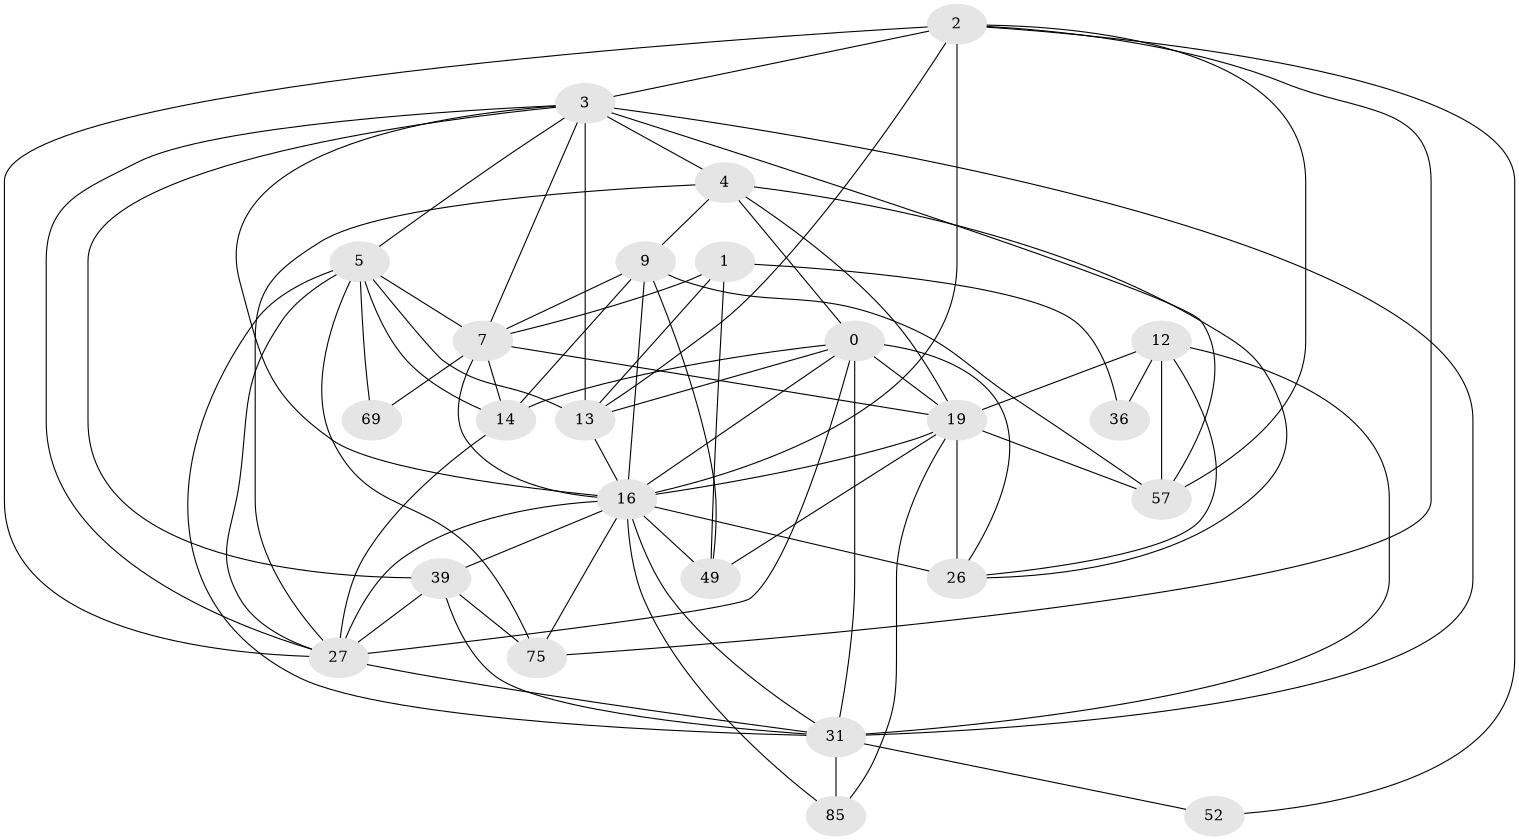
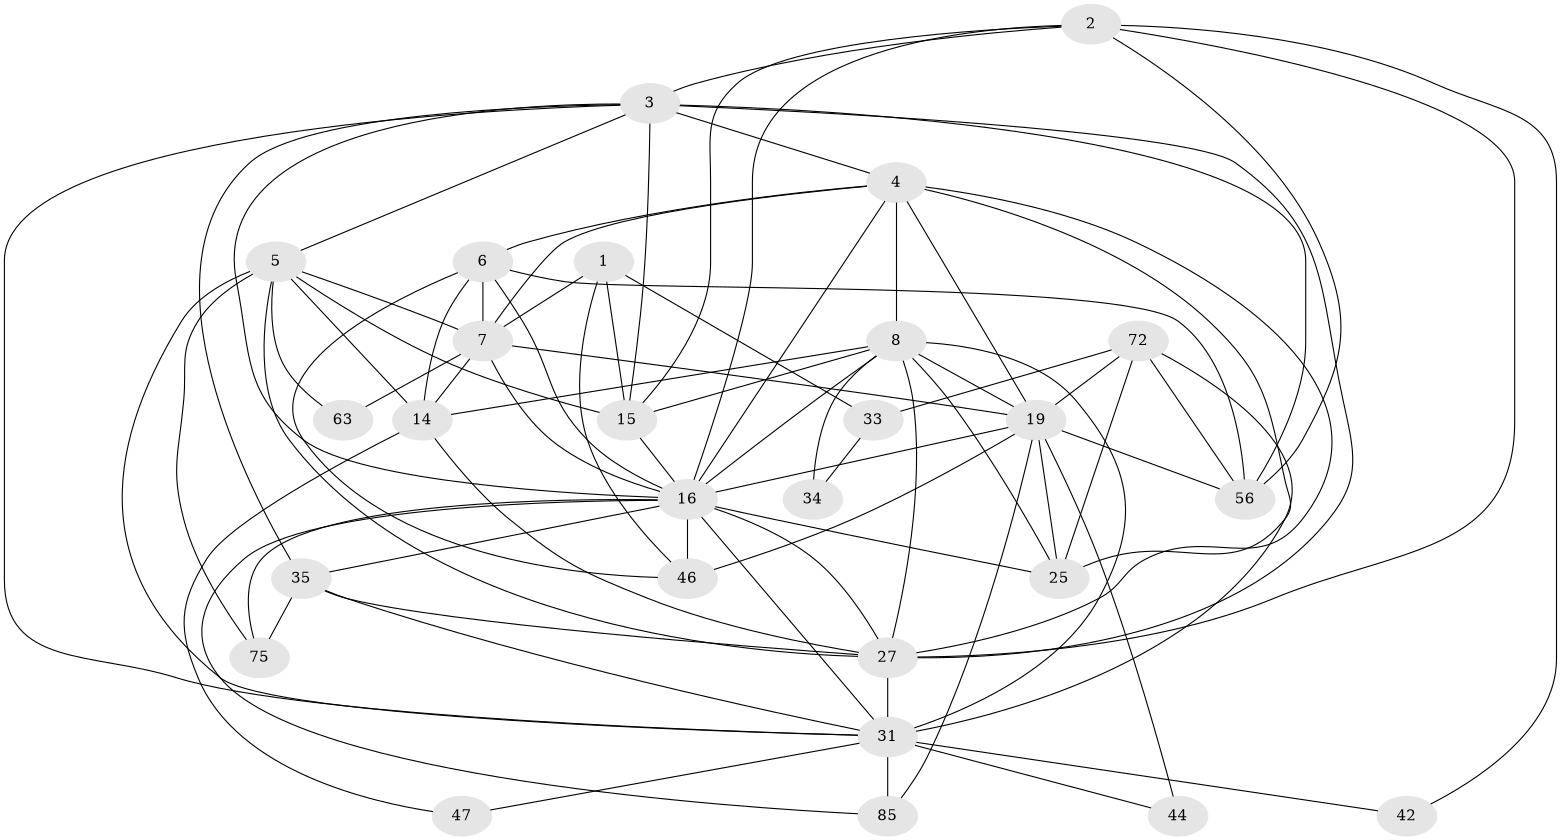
edge "3" -- "7": now "4" -- "7"
node "9": label "9" -> "6"
edge "4" -- "16": added
node "0": label "0" -> "8"
node "12": label "12" -> "72"
node "69": label "69" -> "63"
node "13": label "13" -> "15"
node "36": label "36" -> "33"
node "34": added
node "57": label "57" -> "56"
edge "2" -- "75": removed
node "39": label "39" -> "35"
node "49": label "49" -> "46"
node "26": label "26" -> "25"
node "47": added
node "44": added
node "52": label "52" -> "42"
